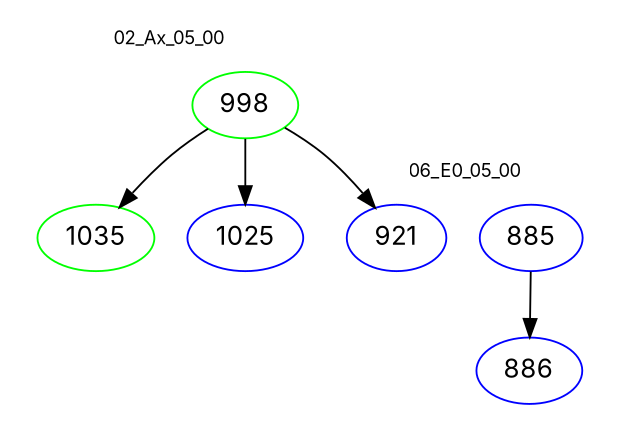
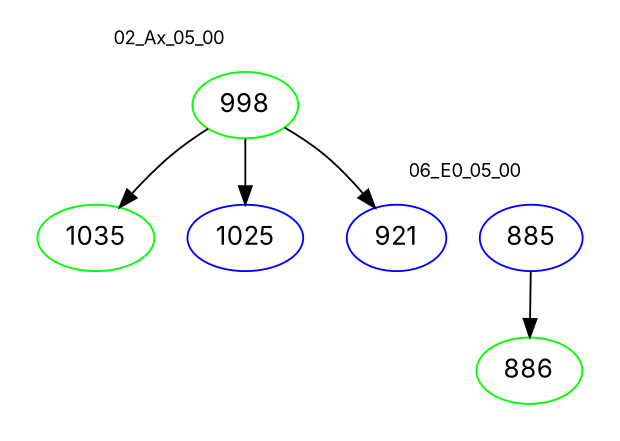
node "886": color blue -> green
